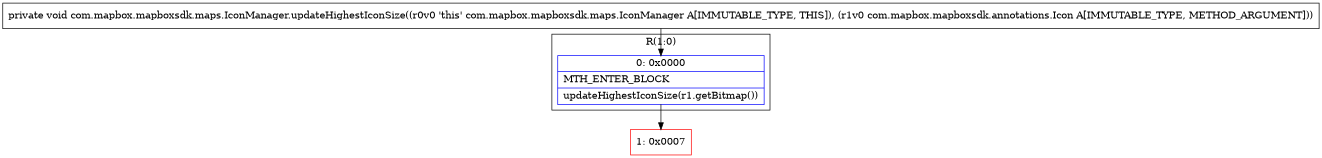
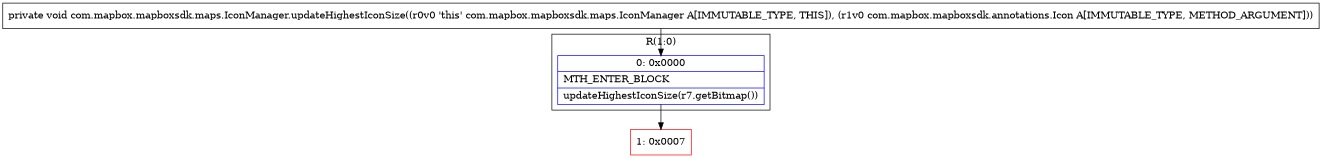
node "0: 0x0000": text "updateHighestIconSize(r1.getBitmap())" -> "updateHighestIconSize(r7.getBitmap())"
